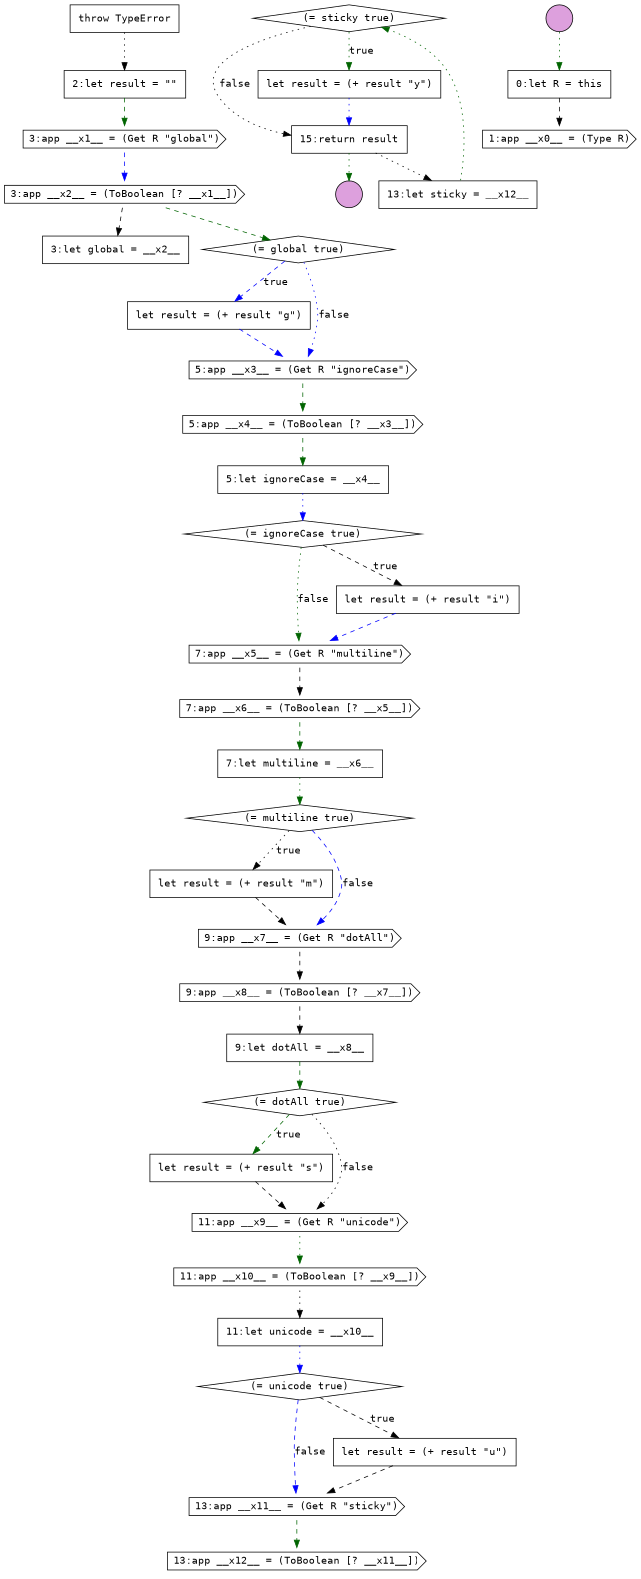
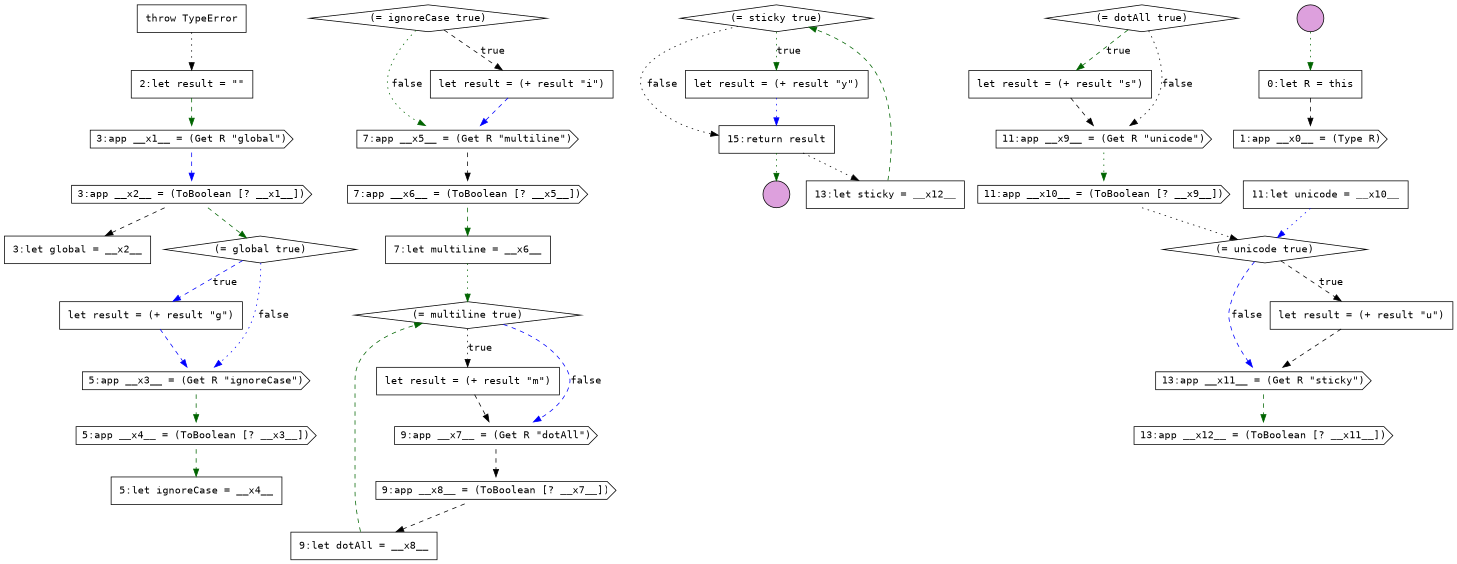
edge "13:let sticky = __x12__" -> "(= sticky true)": style dotted -> dashed
edge "5:let ignoreCase = __x4__" -> "(= ignoreCase true)": removed
edge "9:let dotAll = __x8__" -> "(= dotAll true)": now "9:let dotAll = __x8__" -> "(= multiline true)"
edge "11:app __x10__ = (ToBoolean [? __x9__])" -> "11:let unicode = __x10__": now "11:app __x10__ = (ToBoolean [? __x9__])" -> "(= unicode true)"
